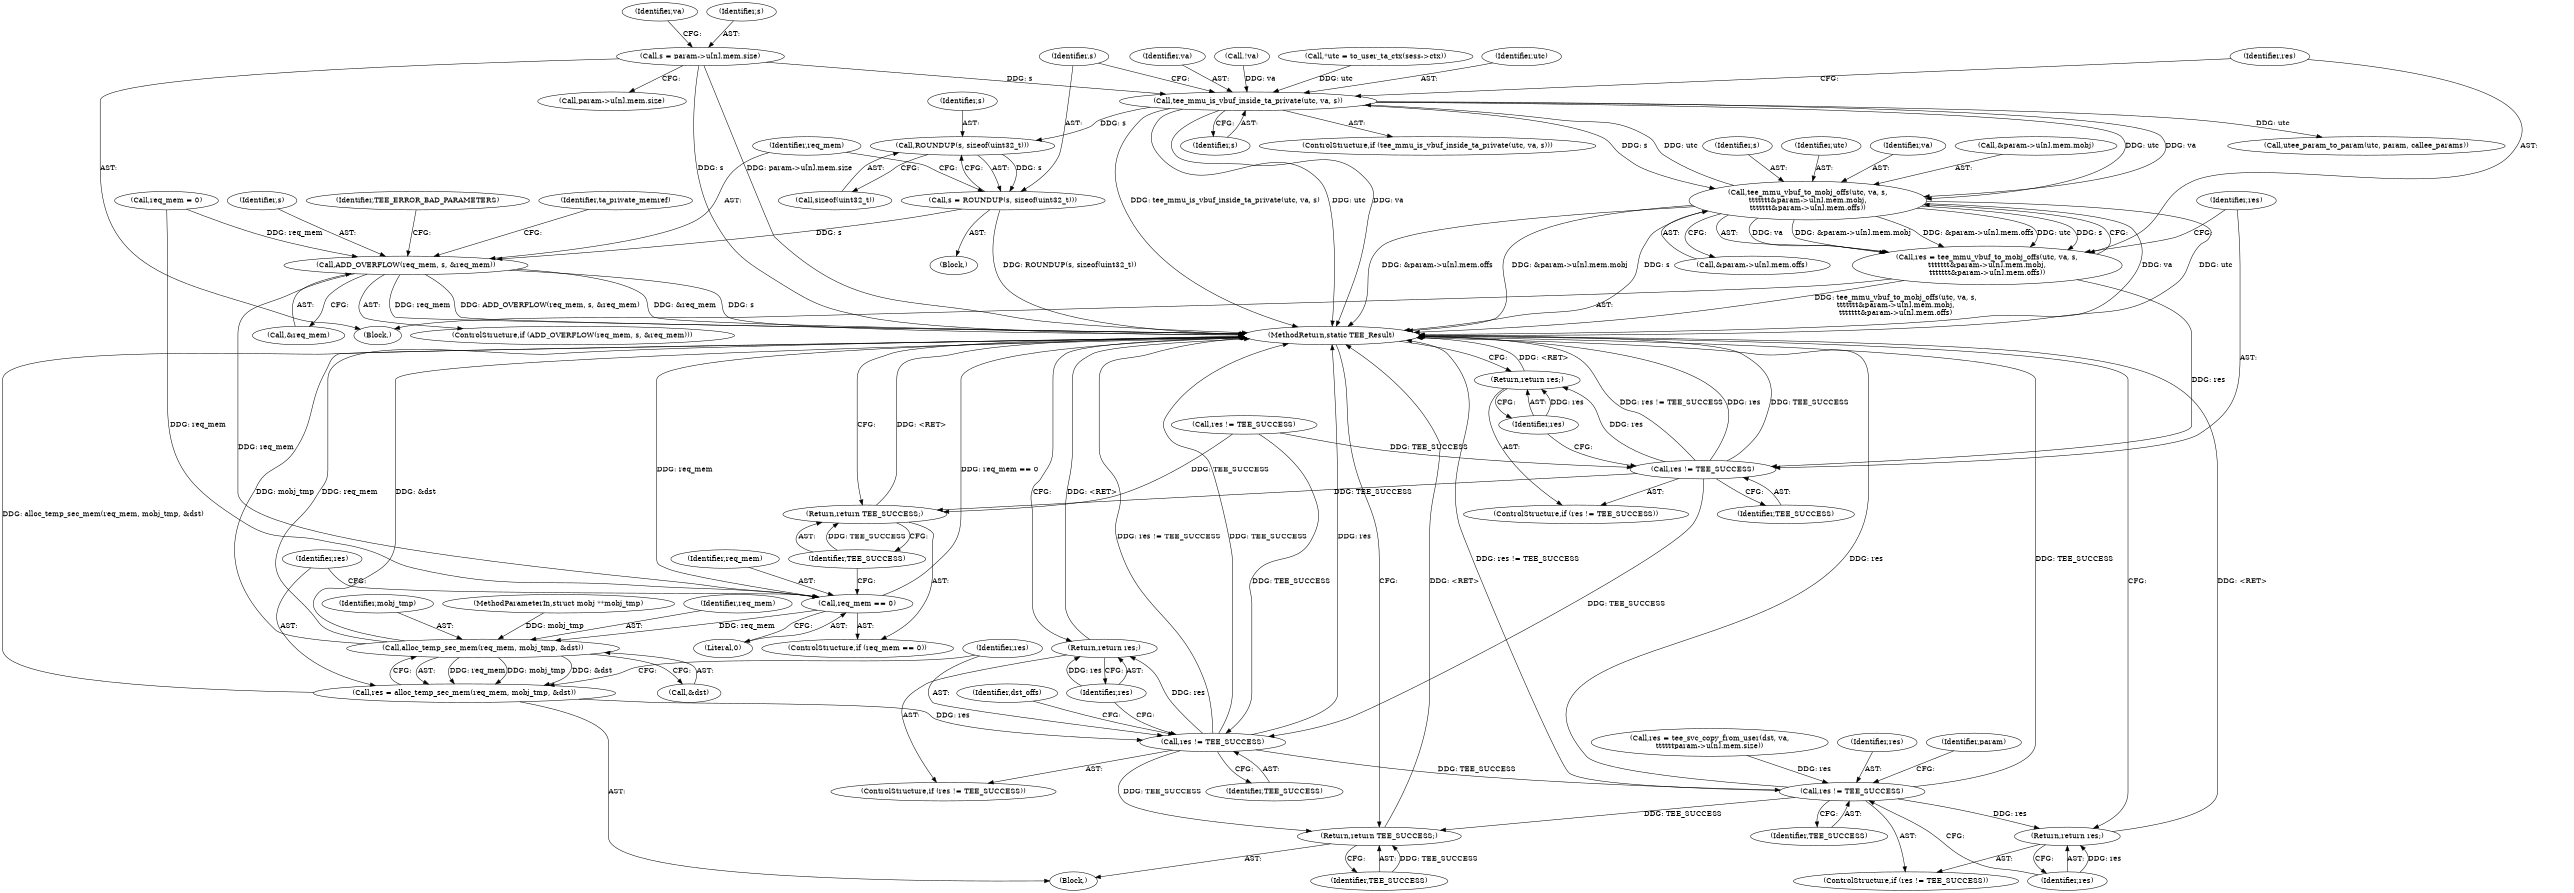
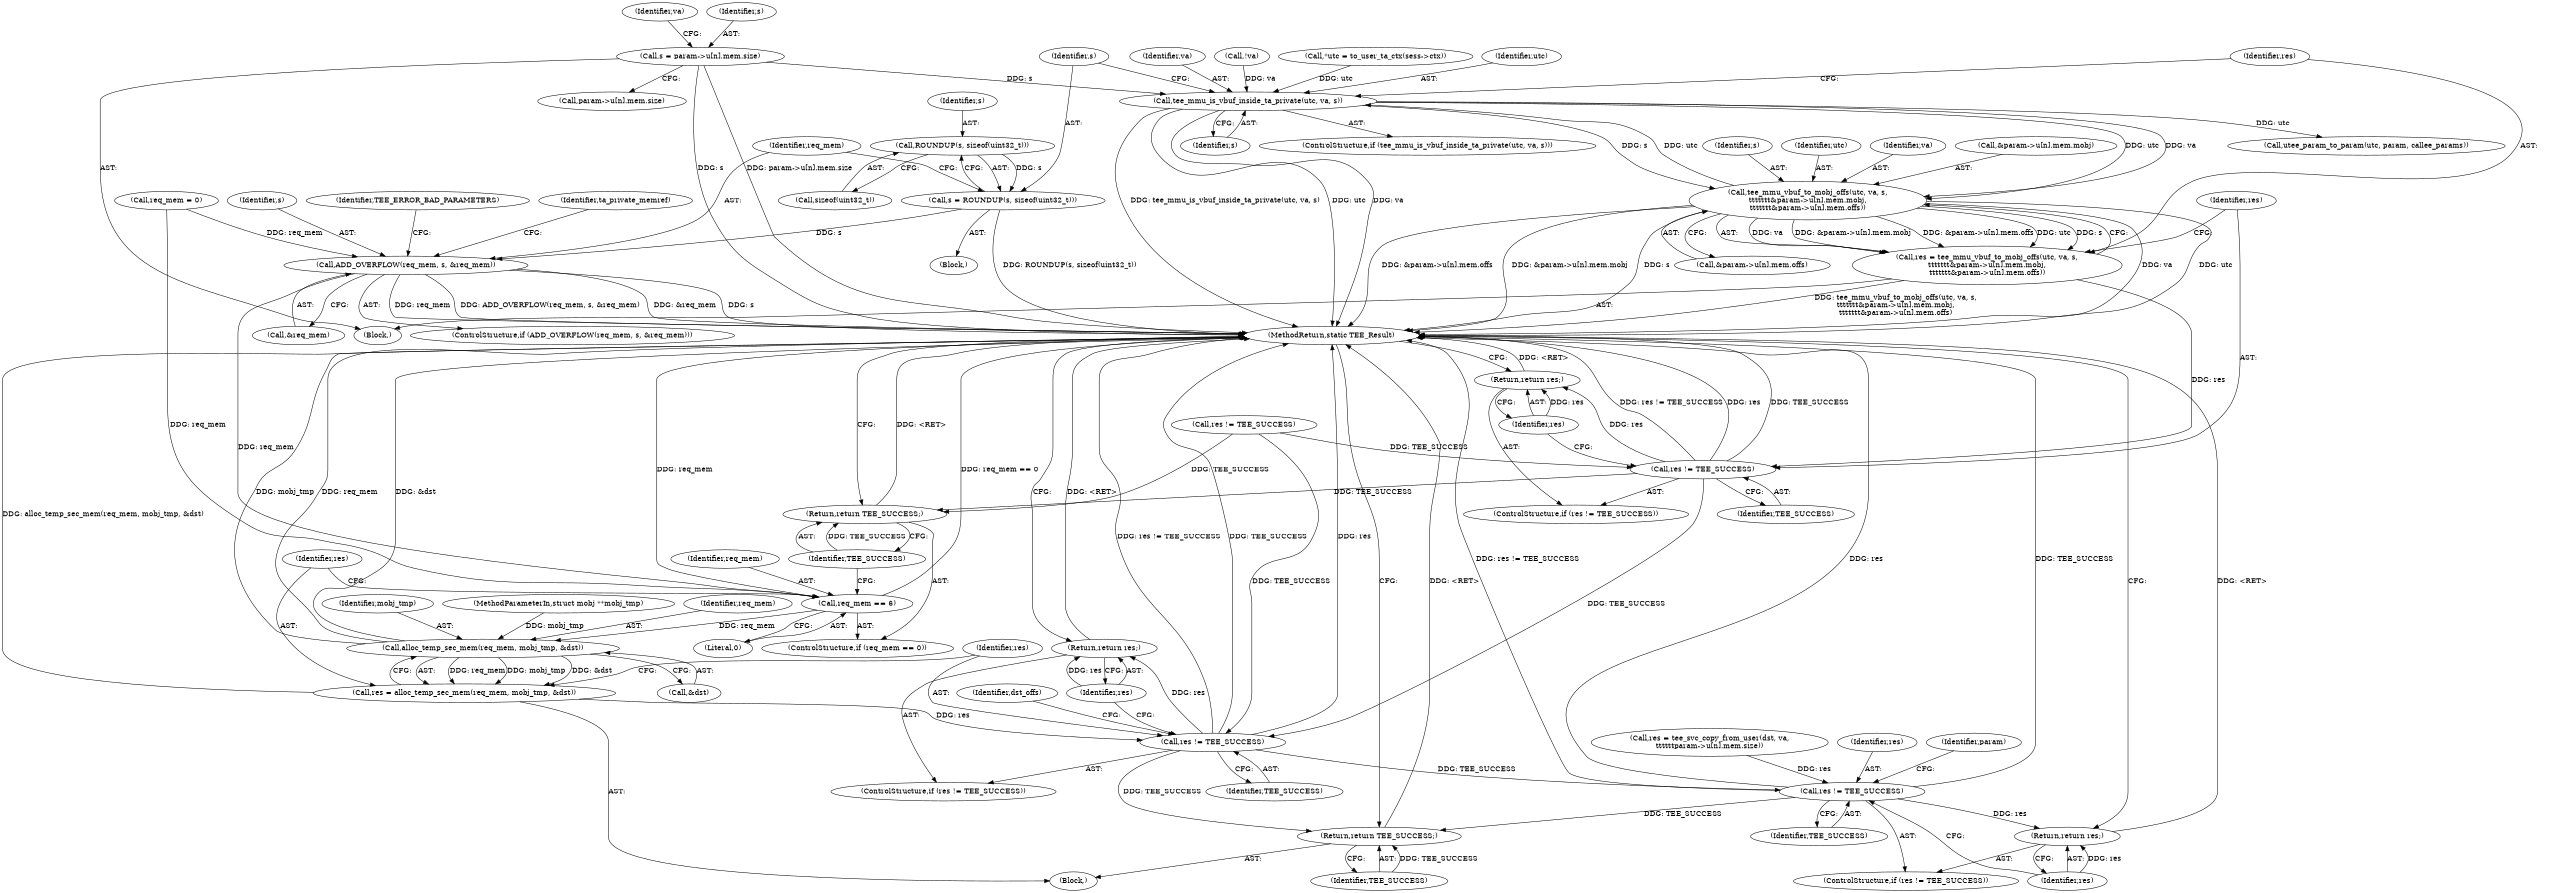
edge "(Call,tee_mmu_is_vbuf_inside_ta_private(utc, va, s))" -> "(Call,ROUNDUP(s, sizeof(uint32_t)))": removed, label "DDG: s"
node "(Call,req_mem == 0)": label "(Call,req_mem == 0)" -> "(Call,req_mem == 6)"
